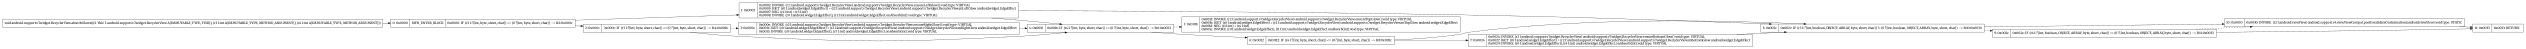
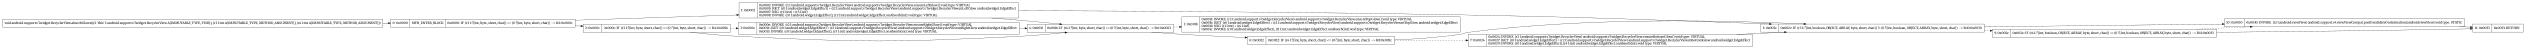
node "5: 0x0018": text "6x001d: NEG  (r1 I:int) = (r4 I:int)" -> "0x001d: NEG  (r1 I:int) = (r4 I:int)"
edge "6: 0x0022" -> "7: 0x0024": style solid -> dashed
